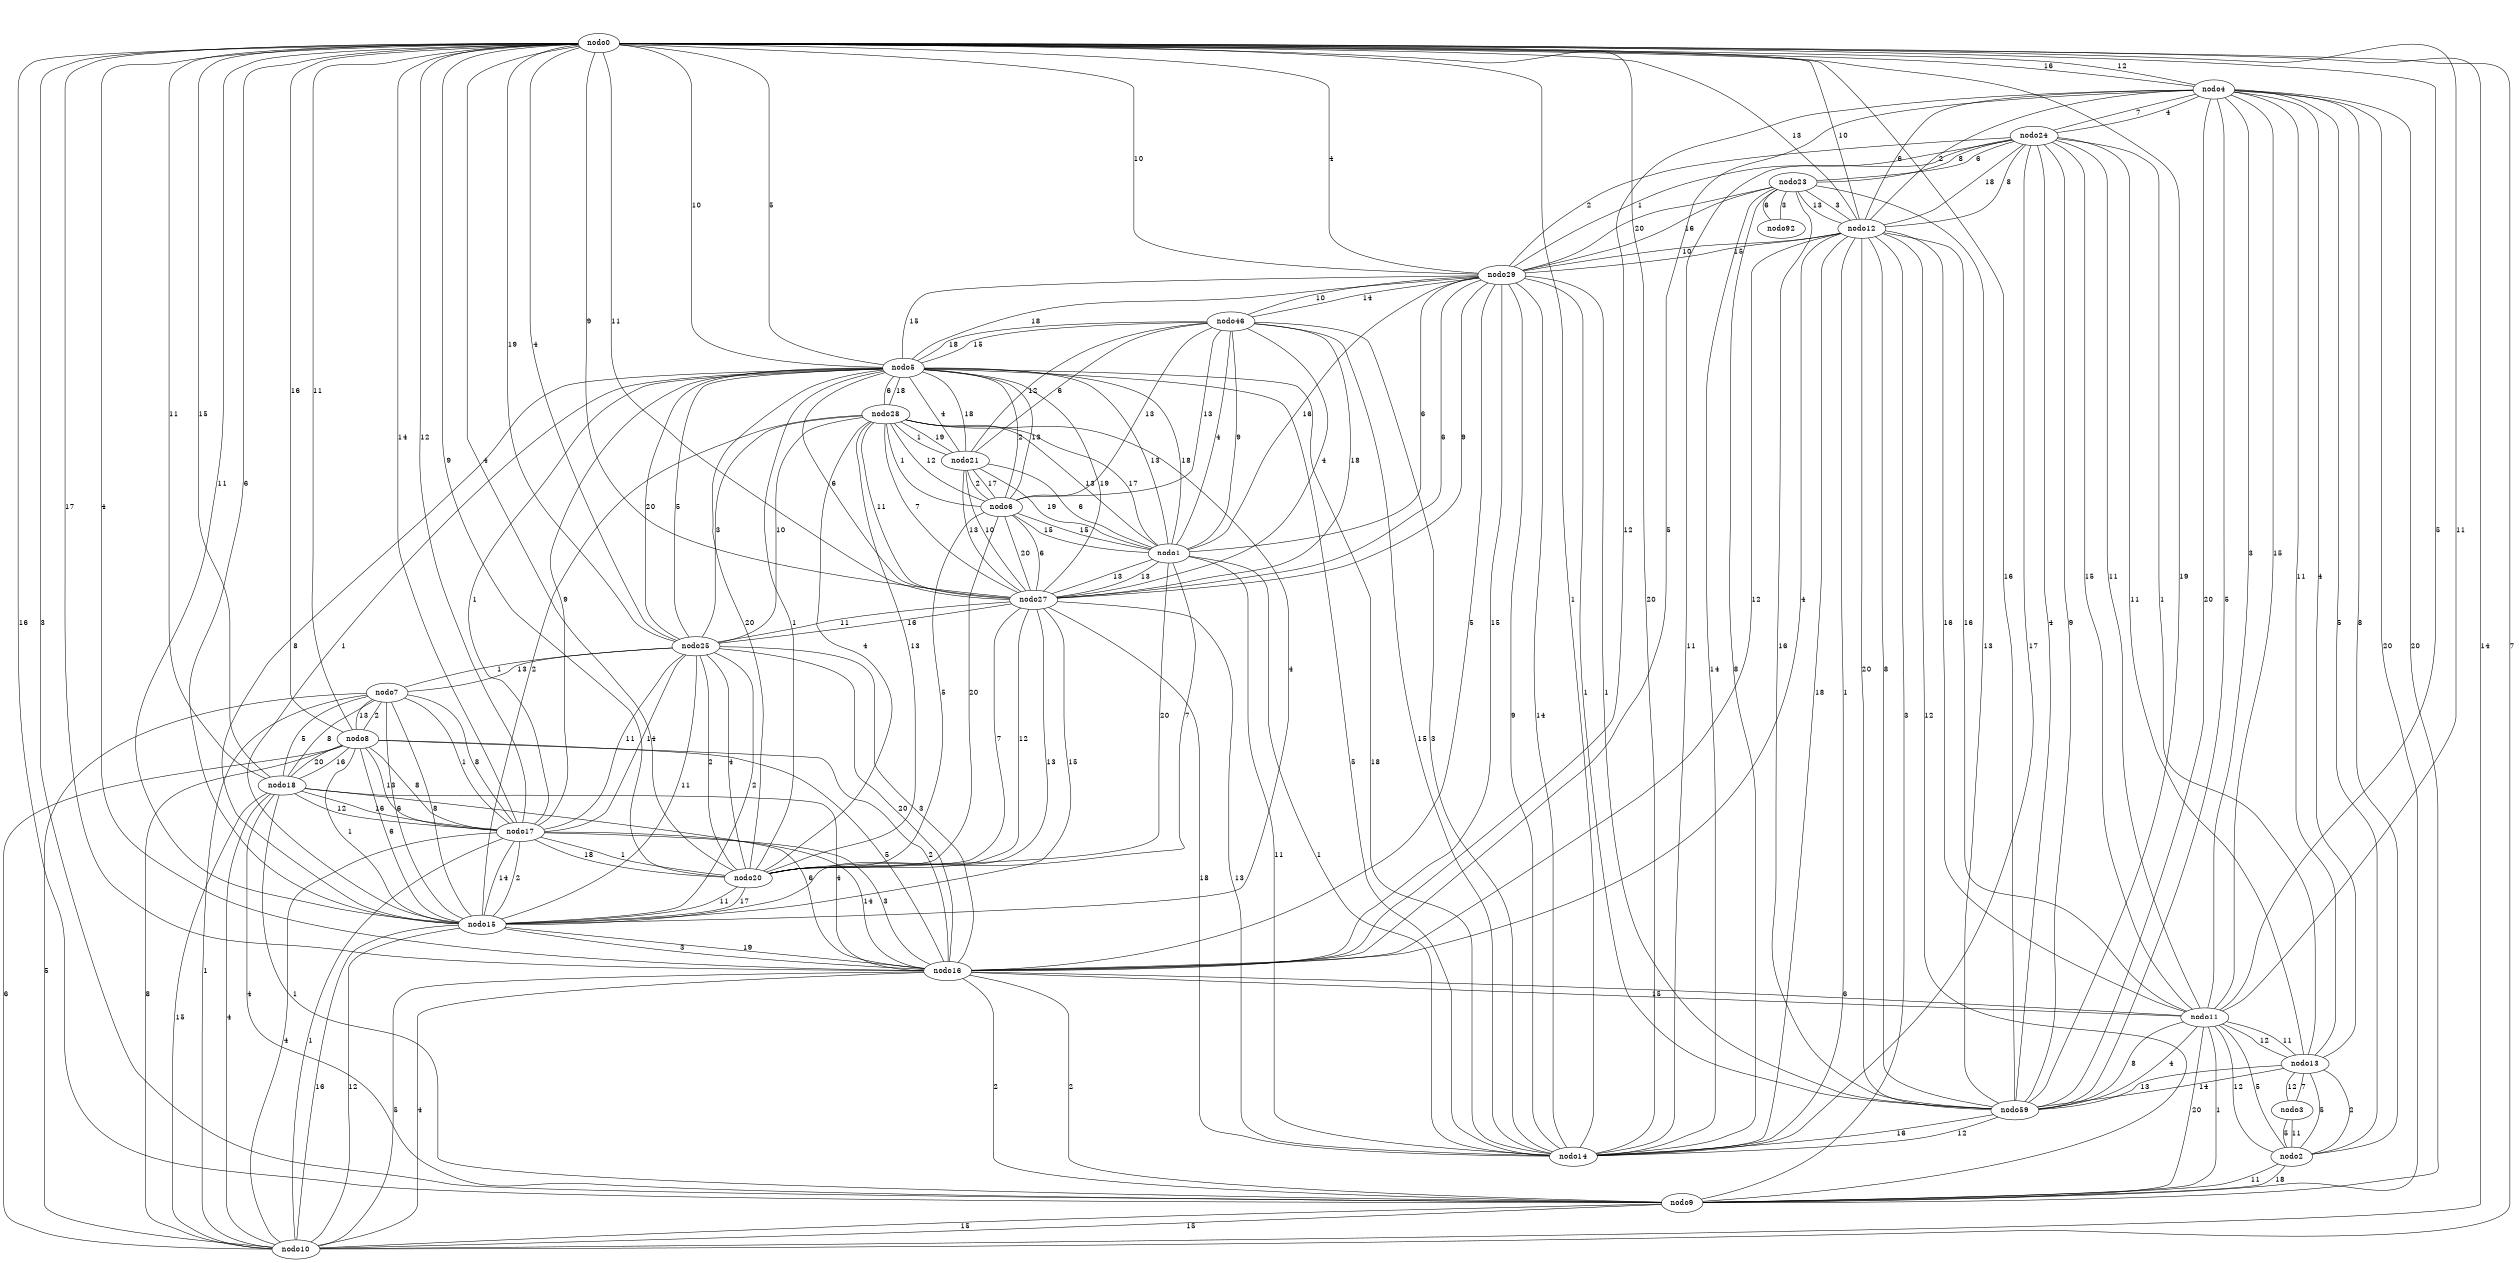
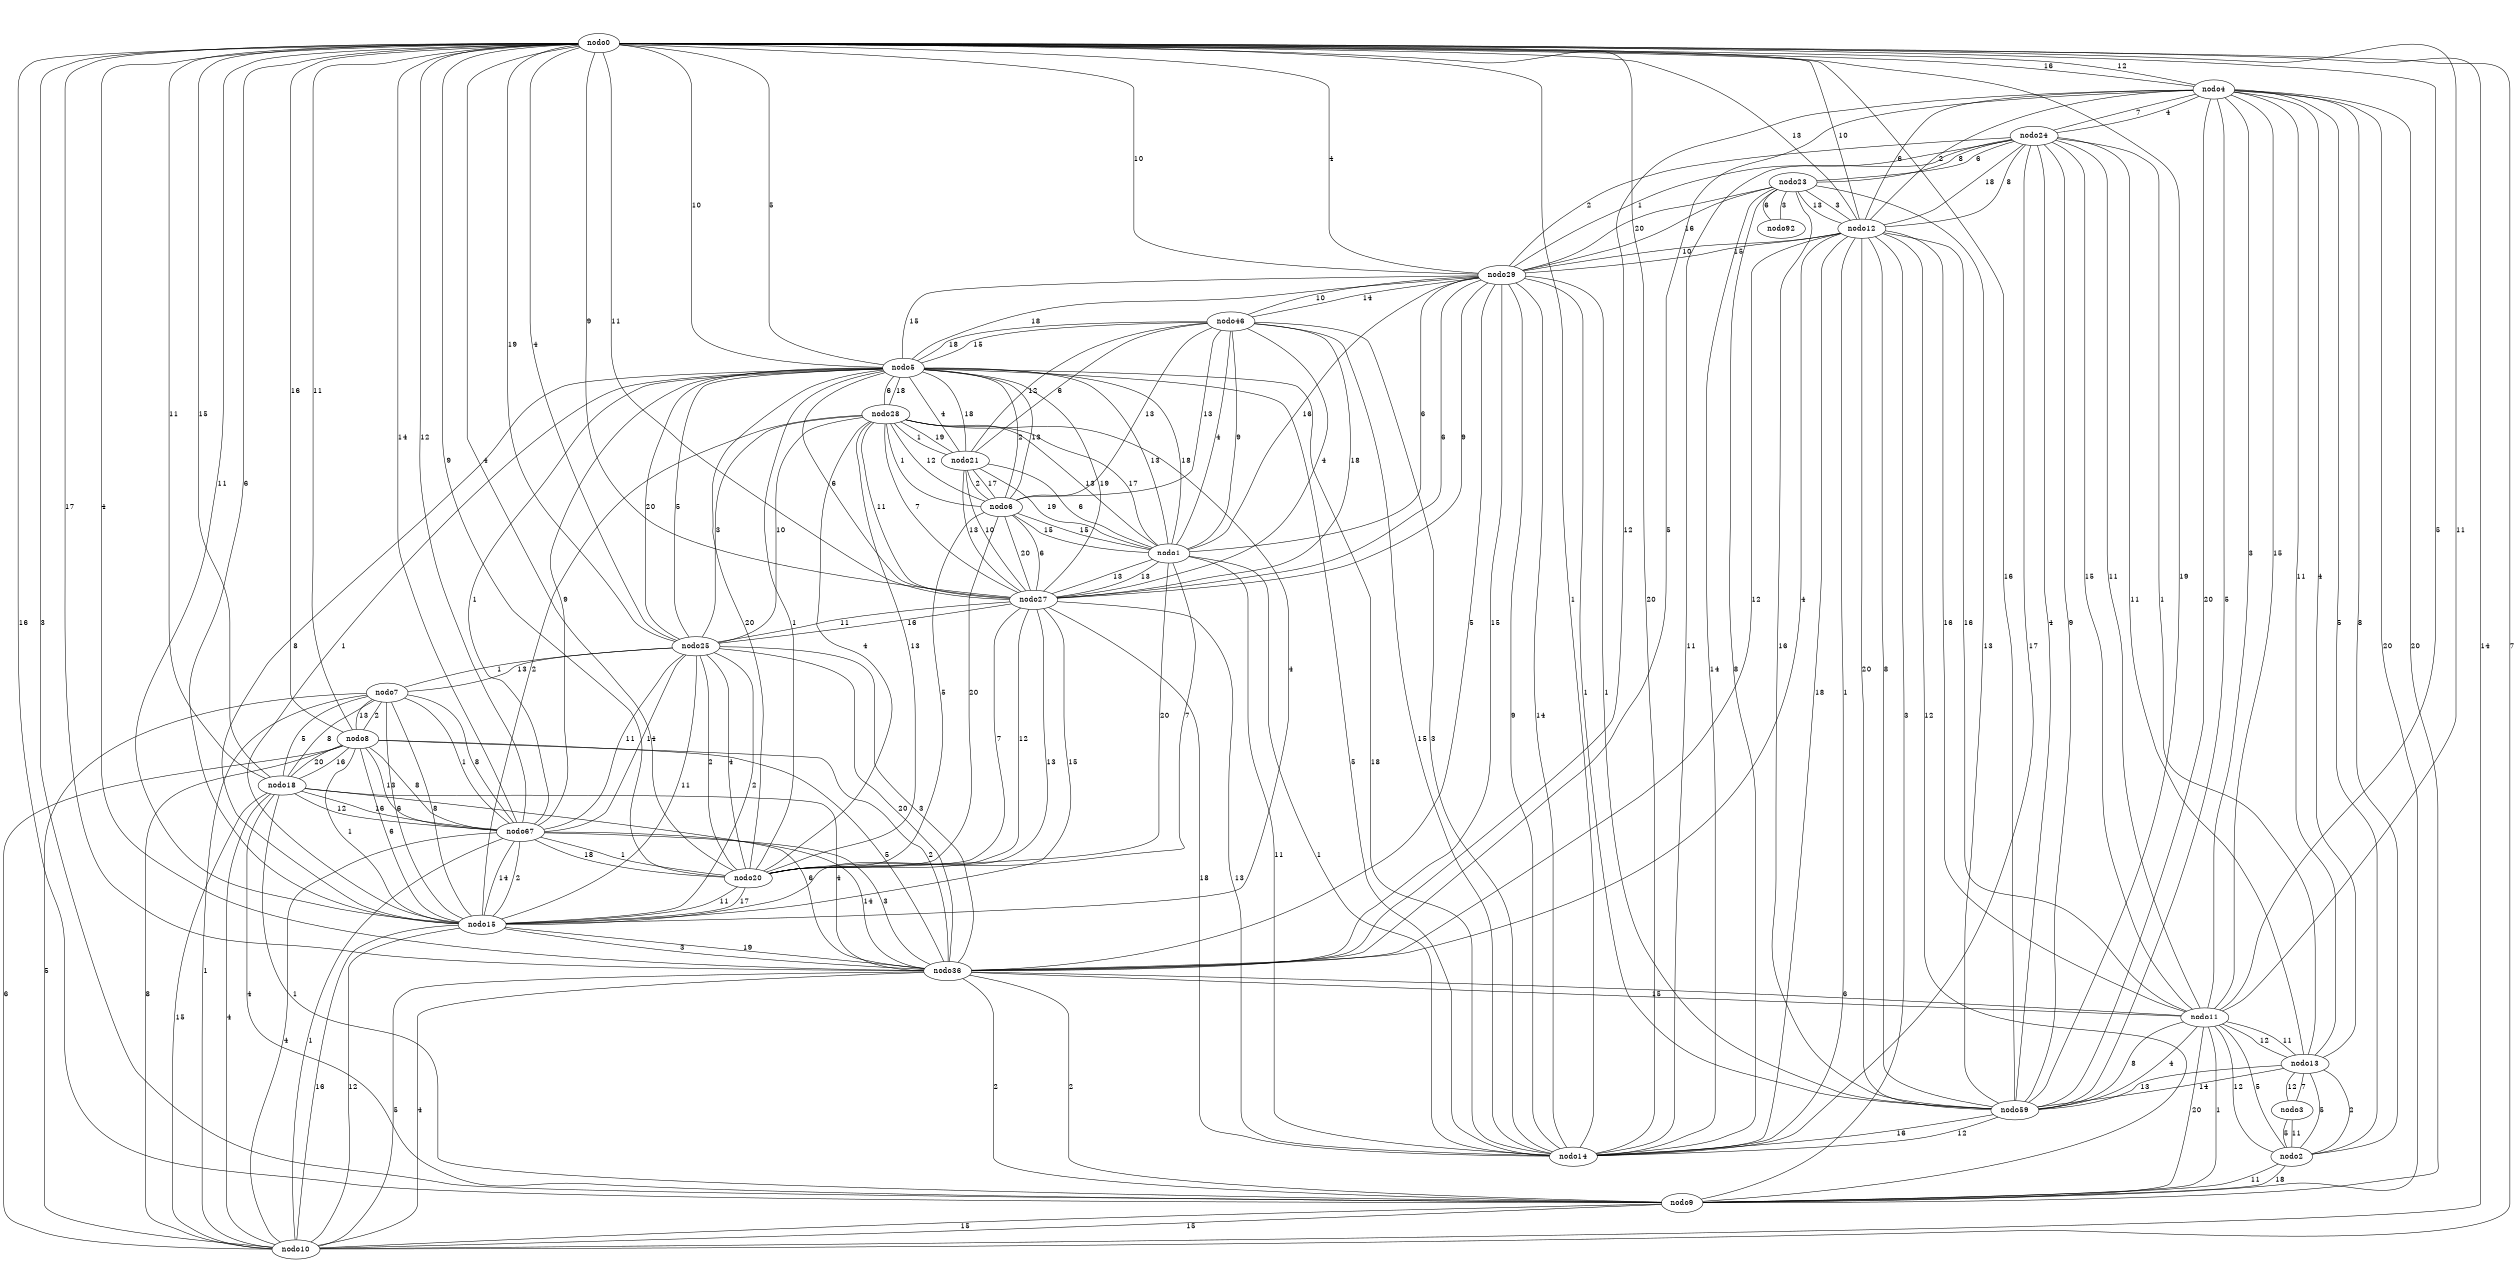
node "nodo17": label "nodo17" -> "nodo67"
node "nodo16": label "nodo16" -> "nodo36"
